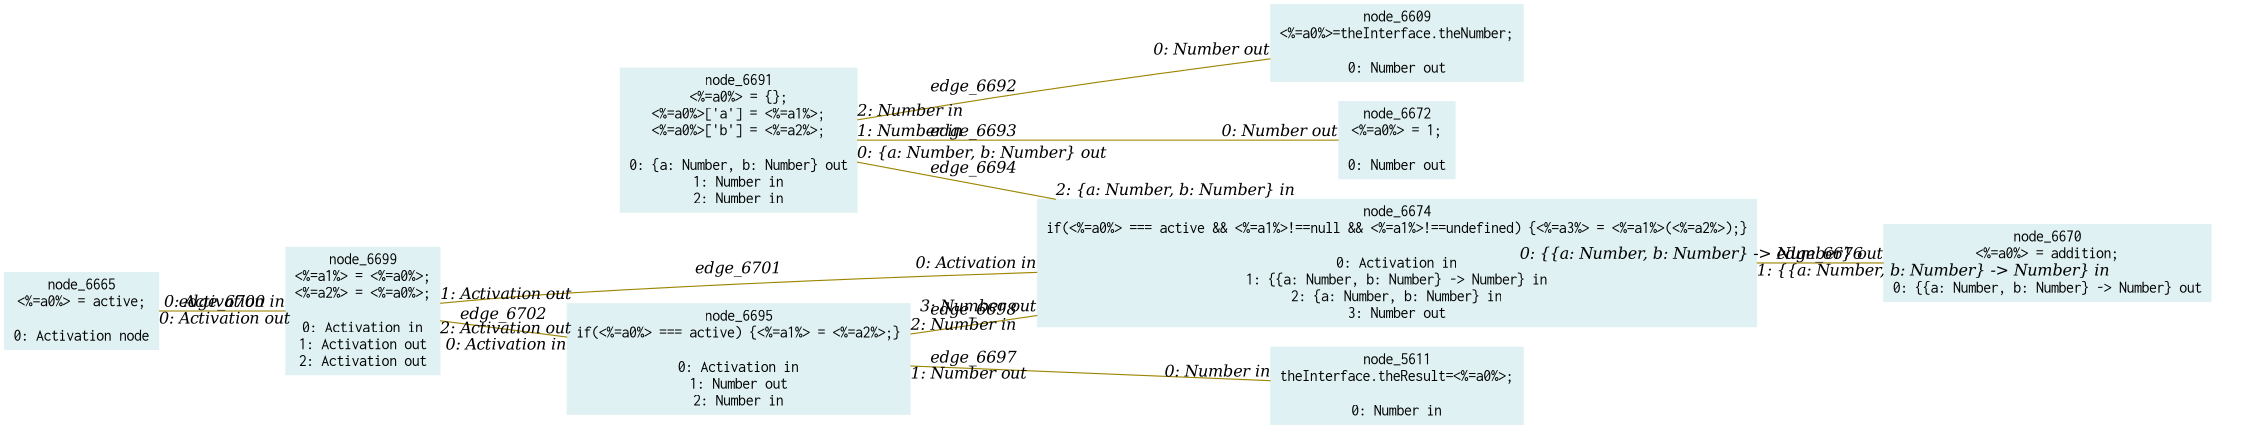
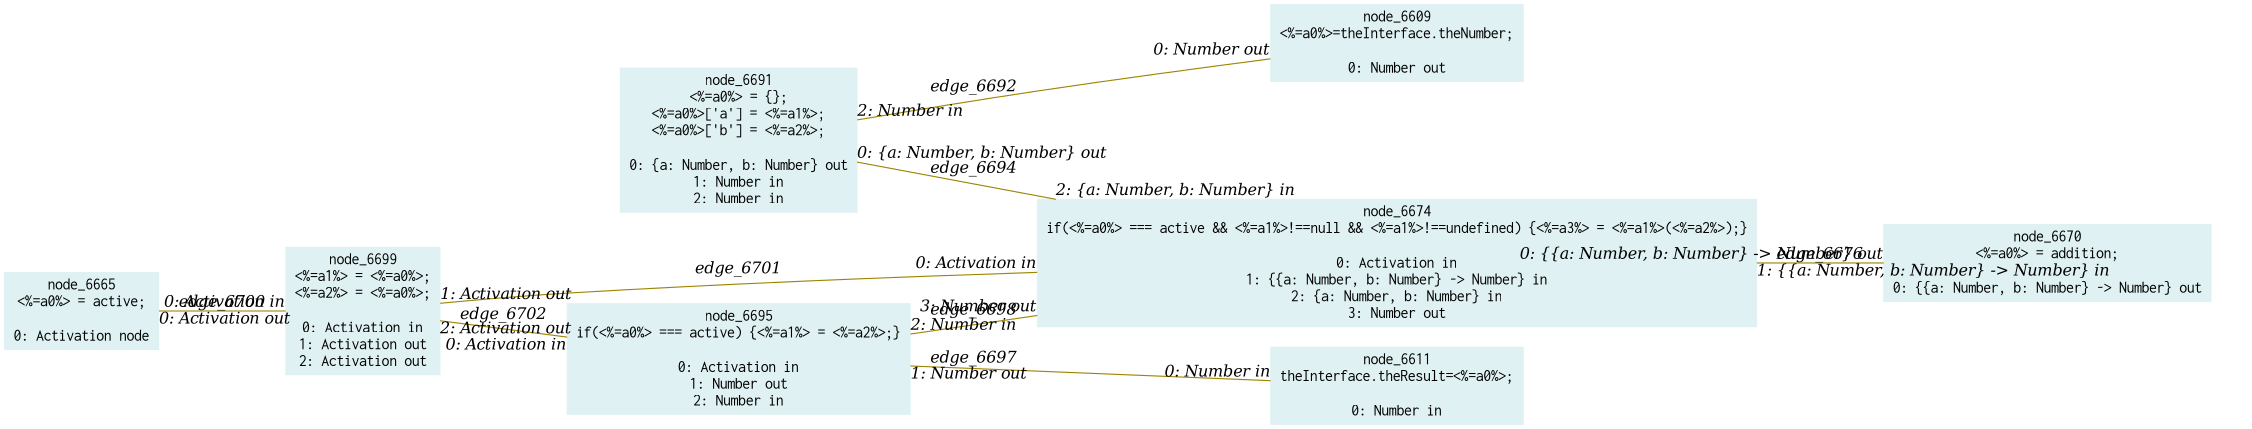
node "node_6672 <%=a0%> = 1; 0: Number out": removed
node "node_5611 theInterface.theResult=<%=a0%>; 0: Number in": label "node_5611 theInterface.theResult=<%=a0%>; 0: Number in" -> "node_6611 theInterface.theResult=<%=a0%>; 0: Number in"
